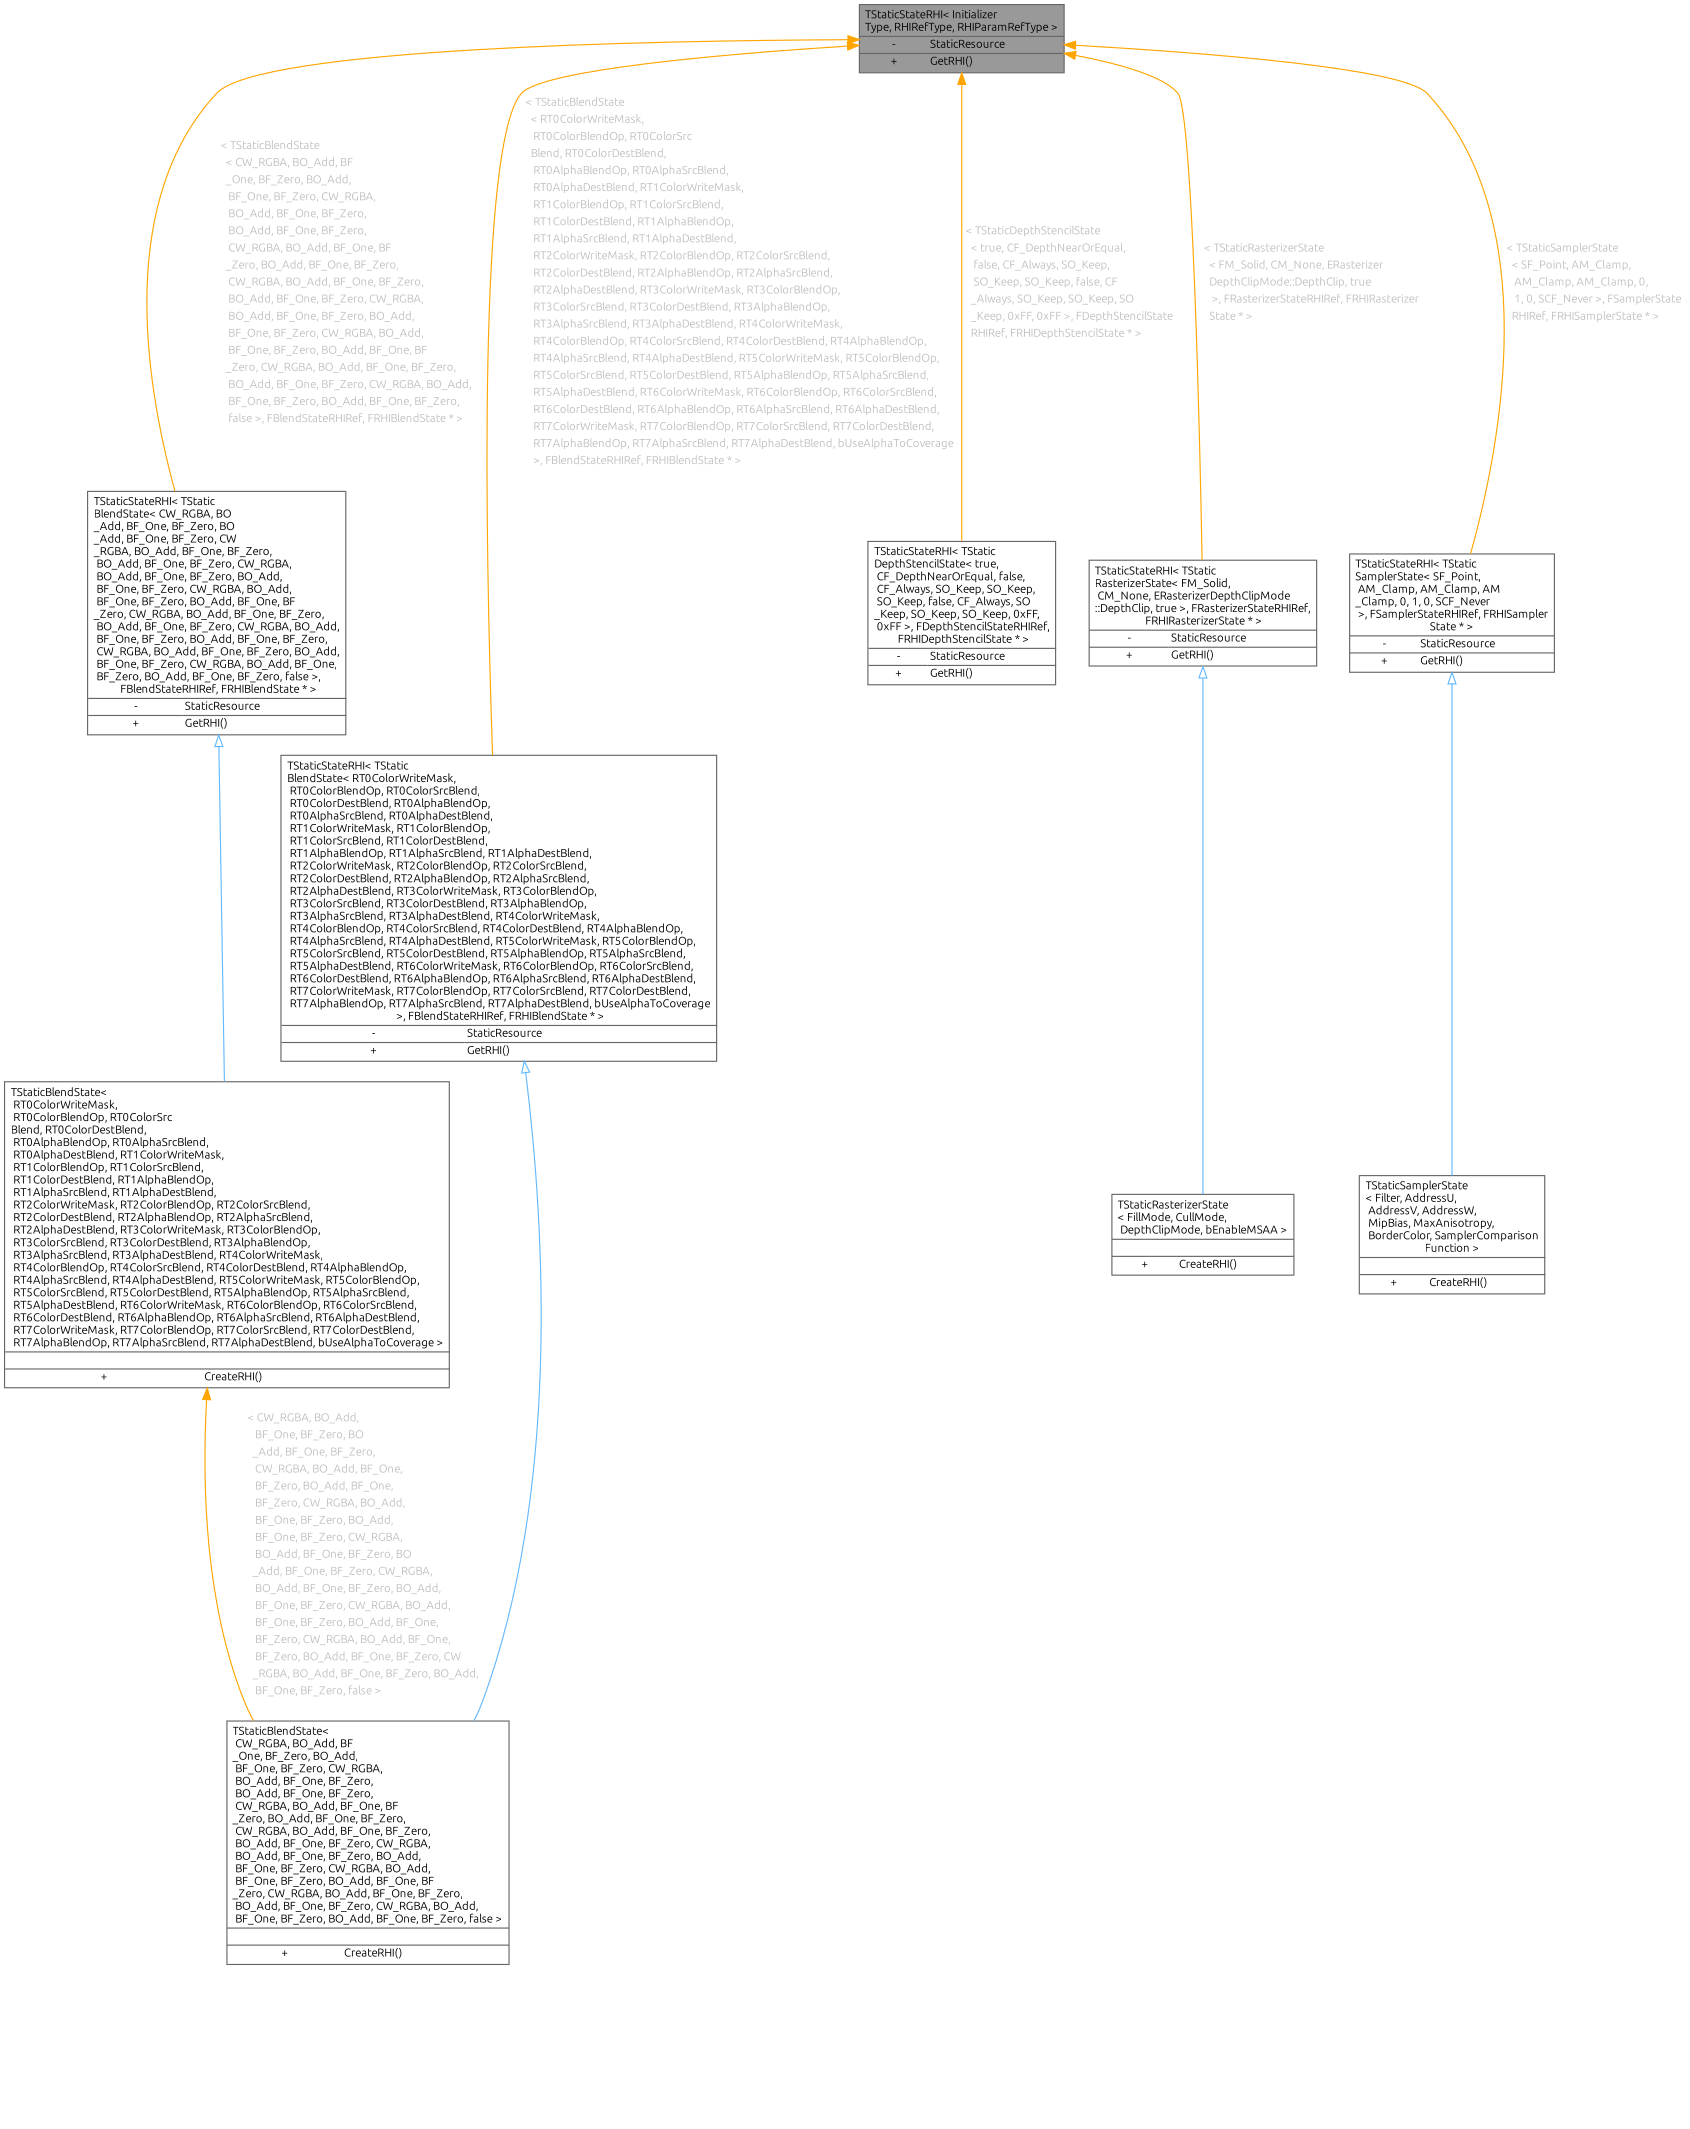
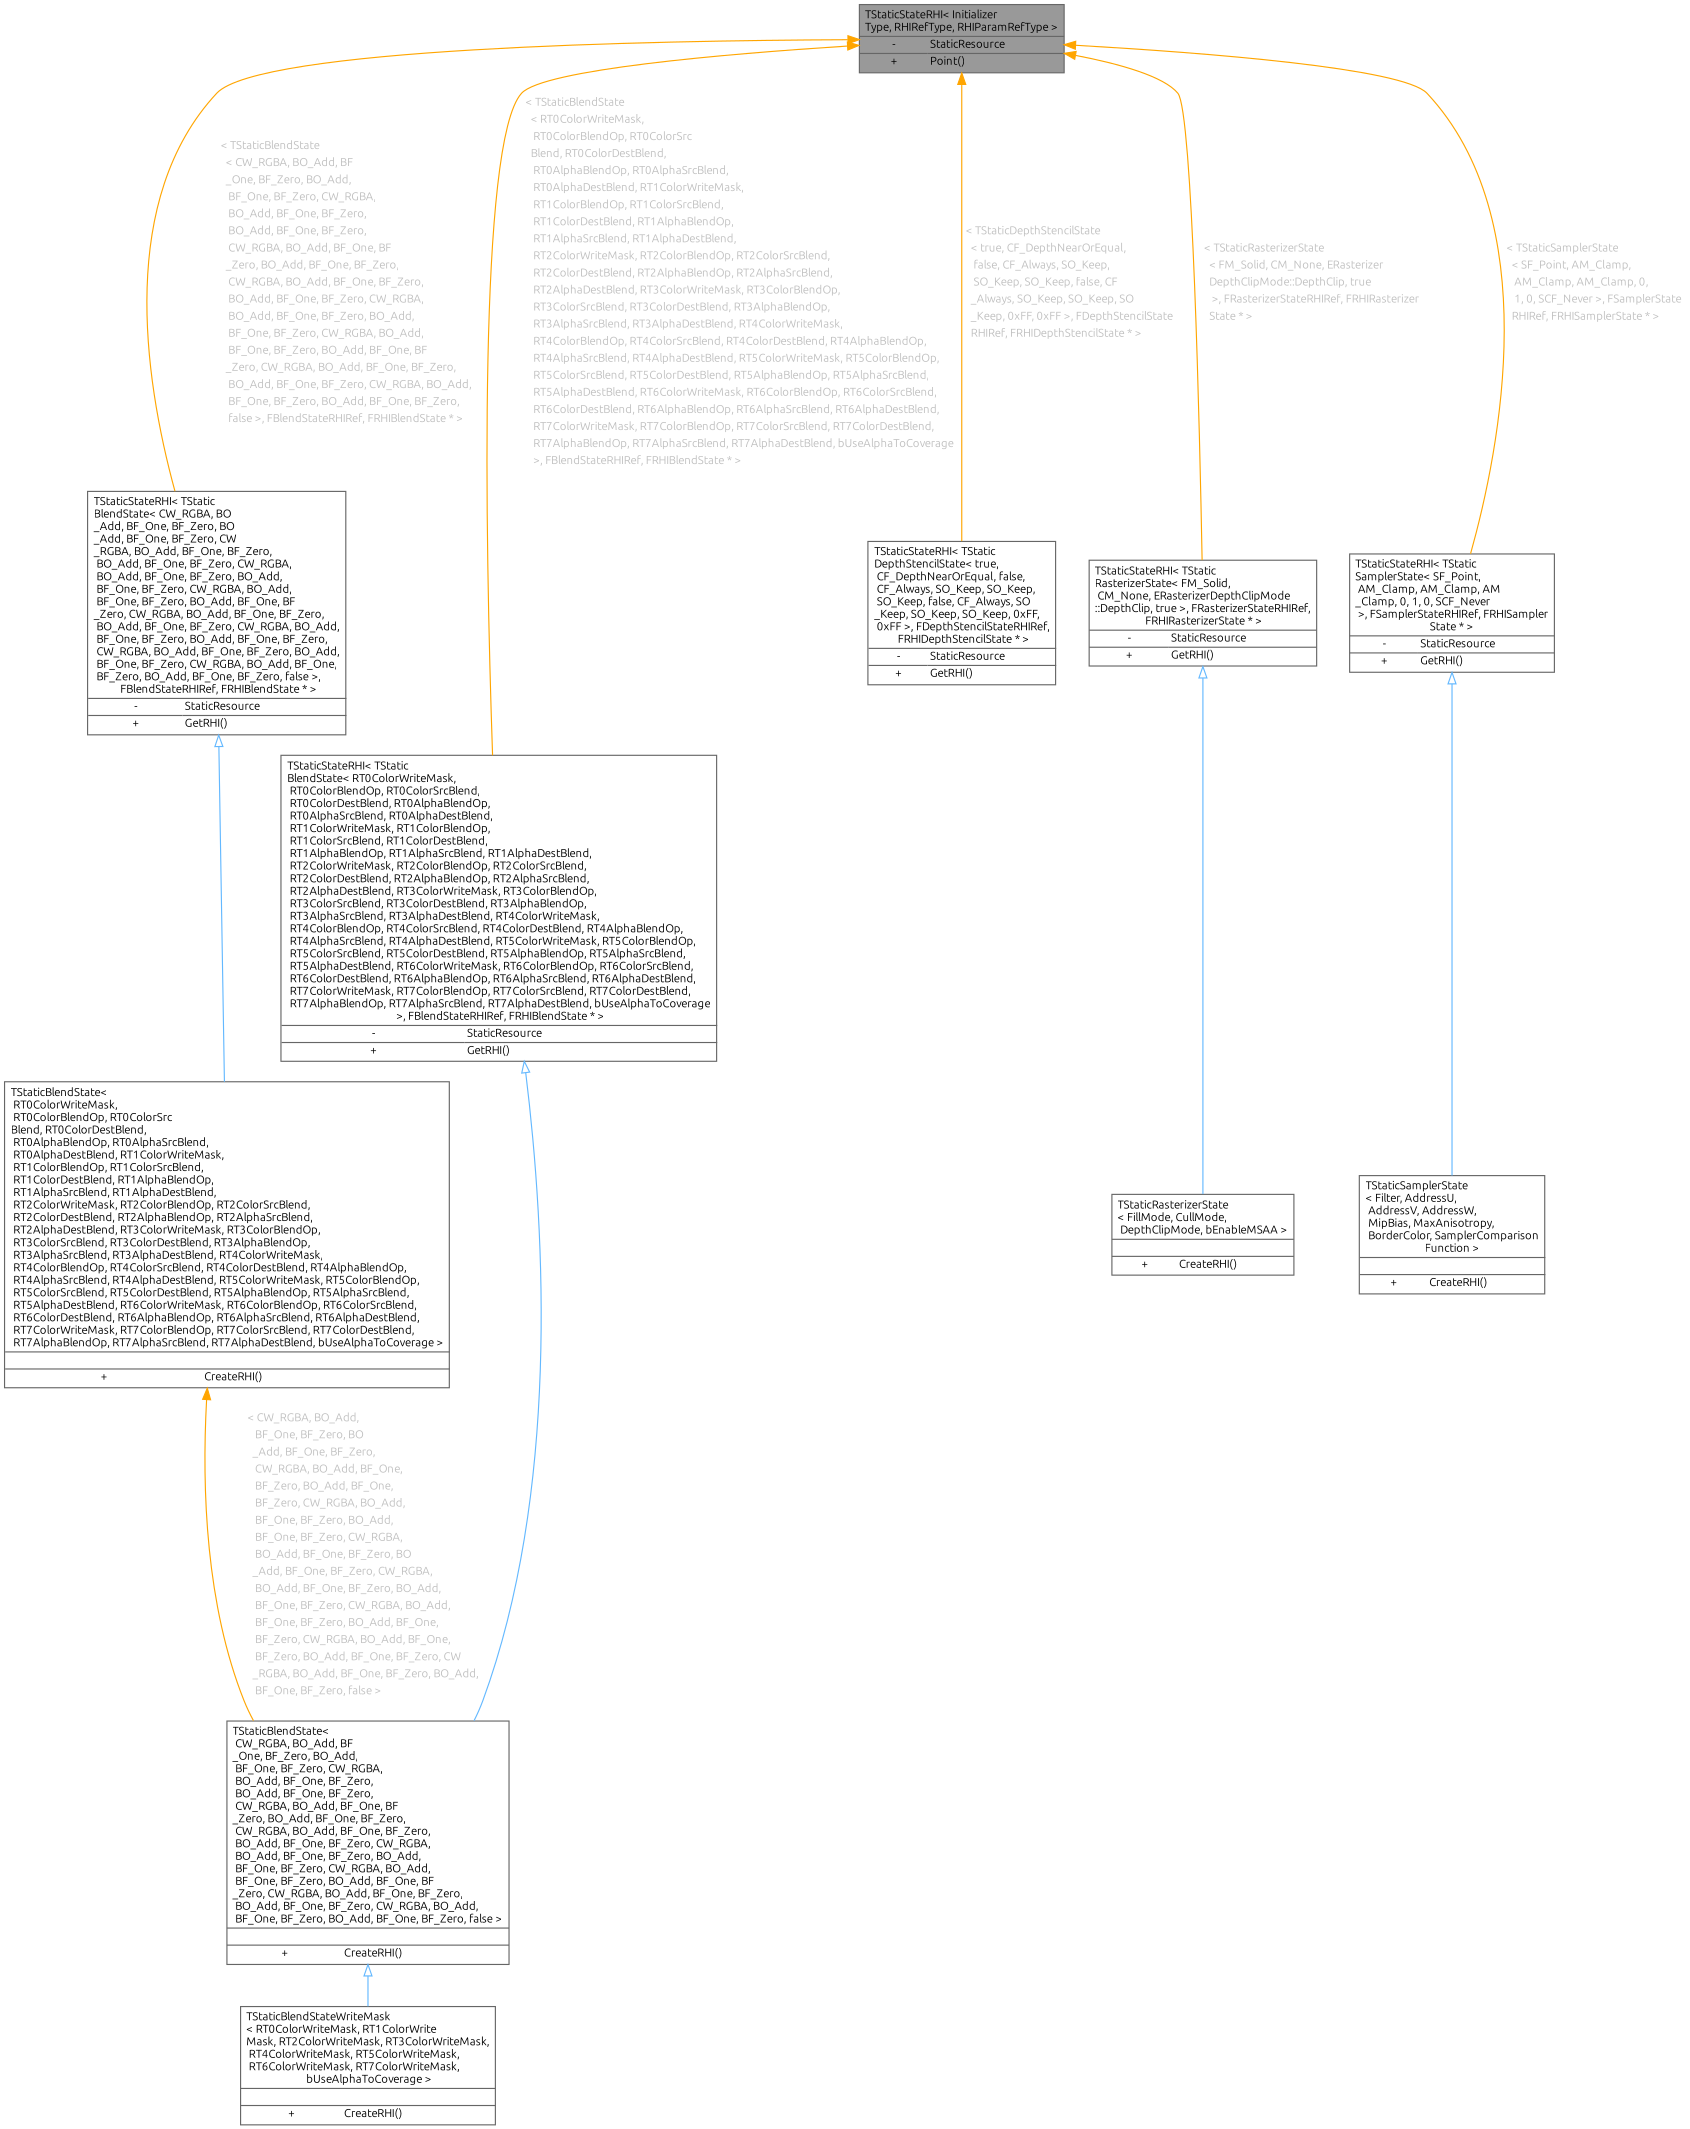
node "TStaticStateRHI< Initializer": text "GetRHI()" -> "Point()"
node "TStaticBlendStateWriteMask": added
